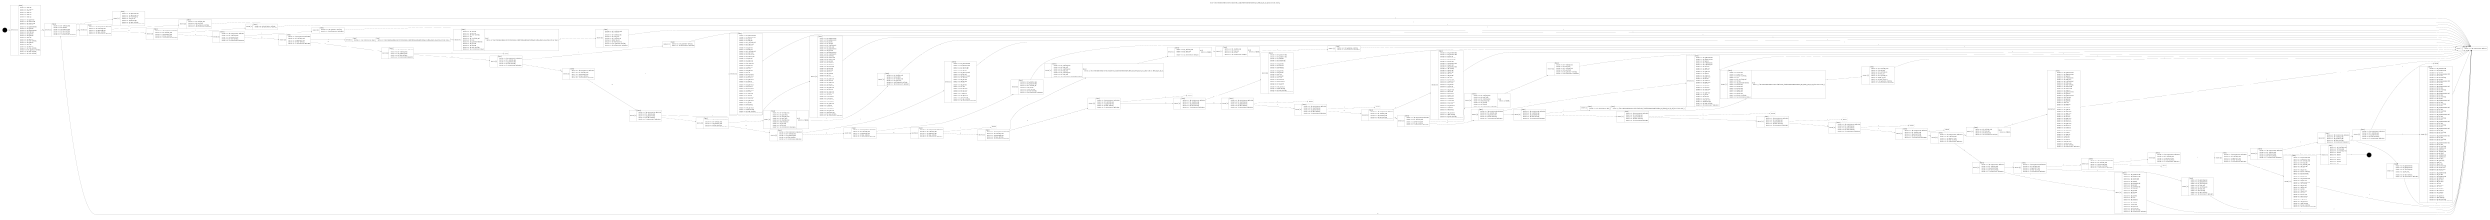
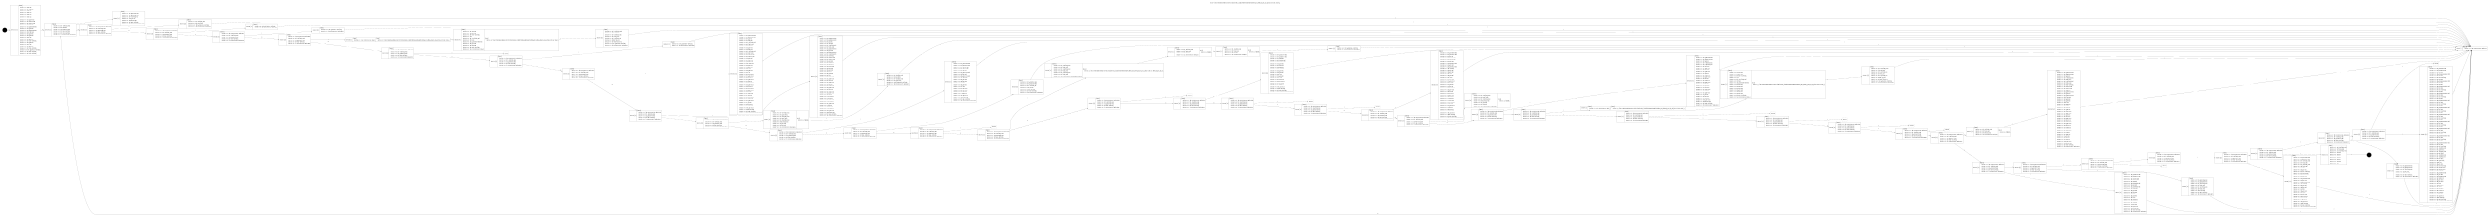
node "0x402076 [32]": removed
